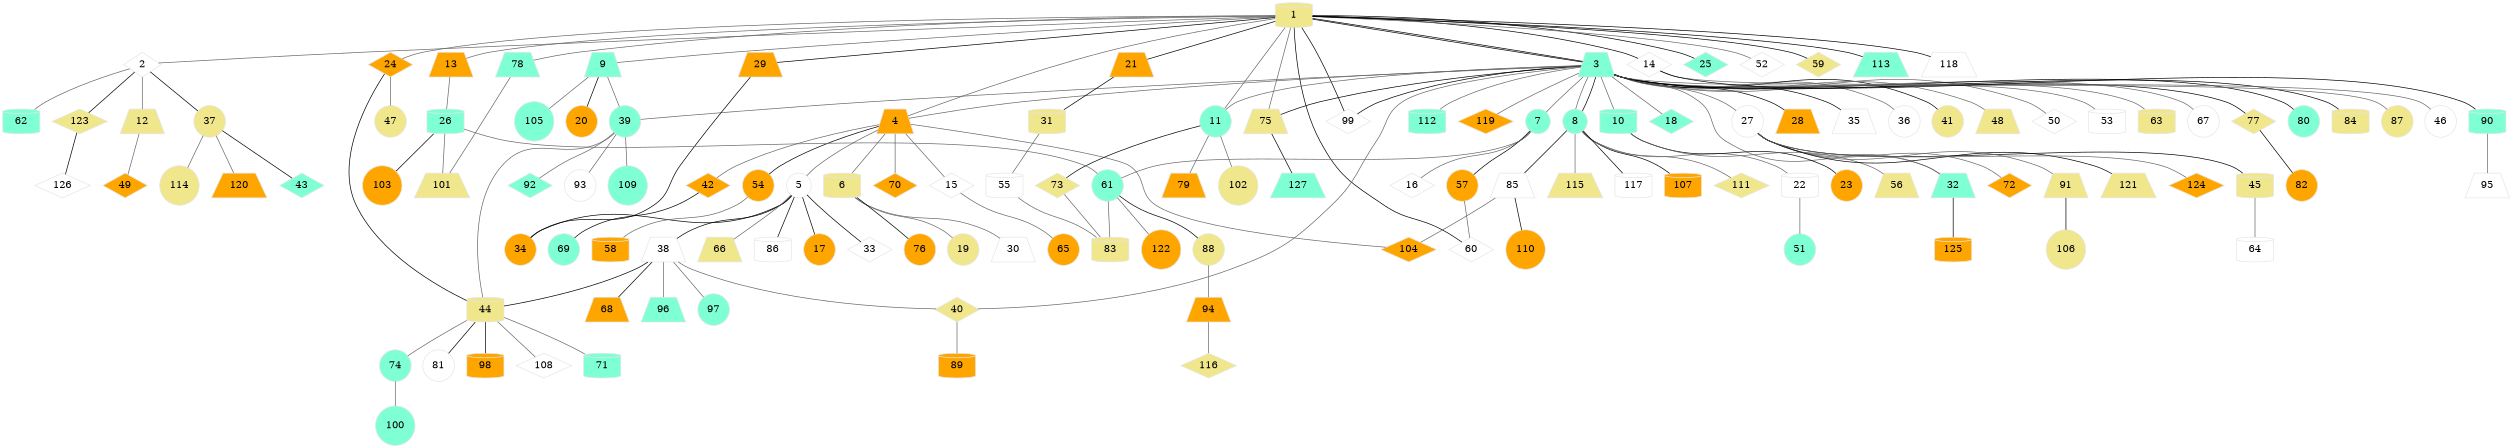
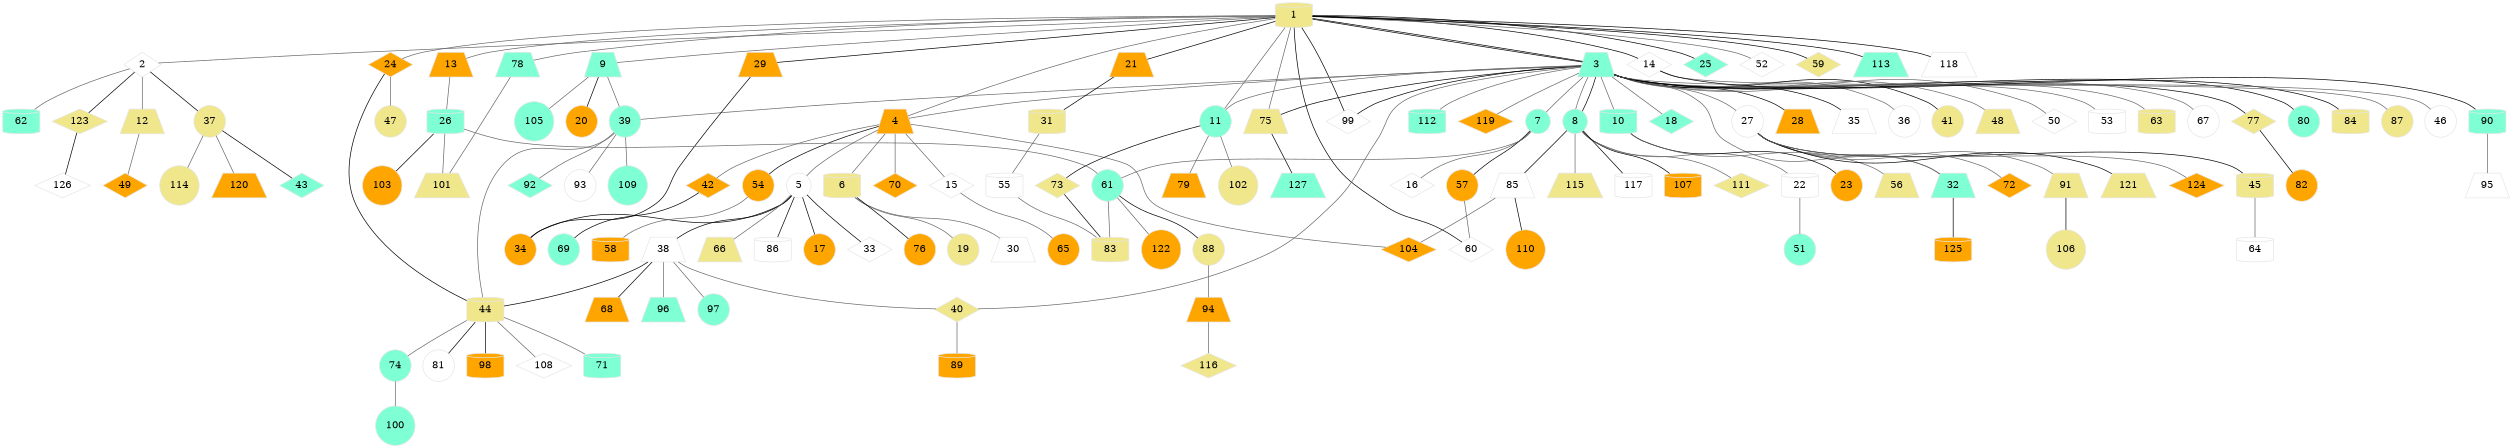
edge "73" -- "83": color gray40 -> black
